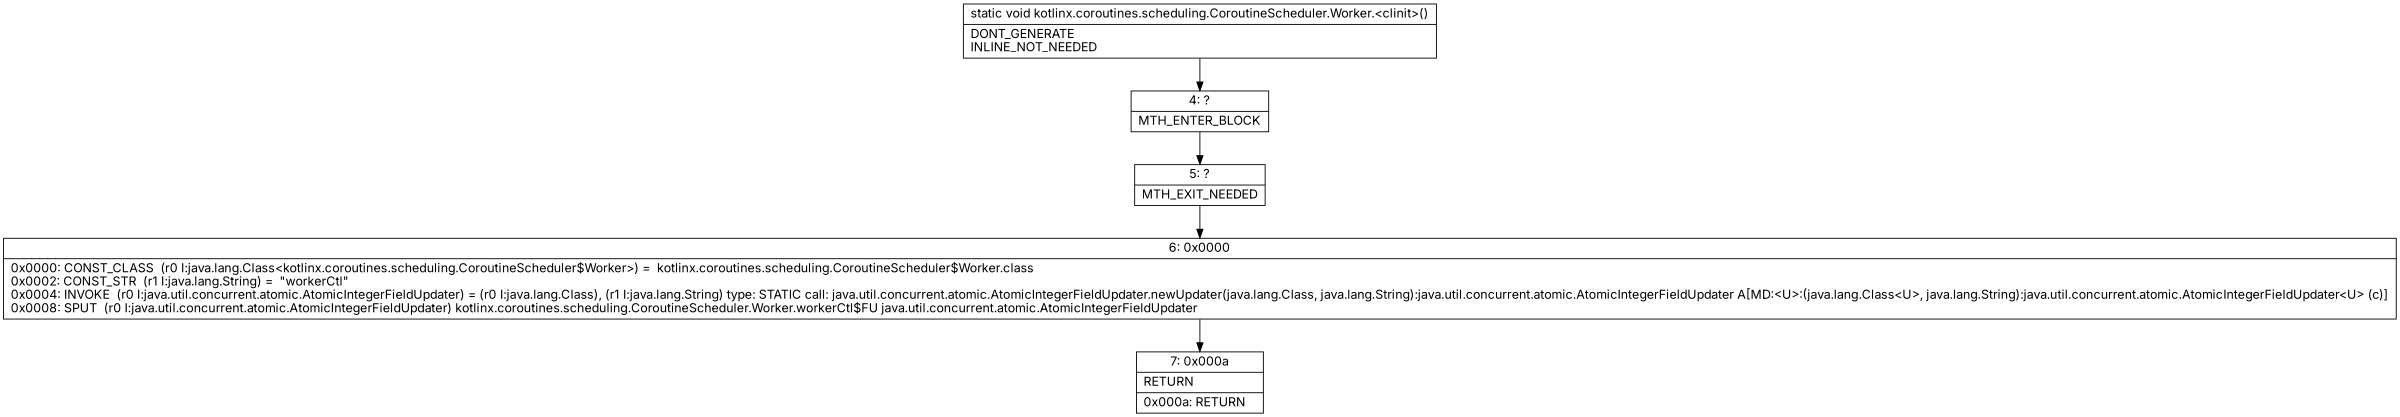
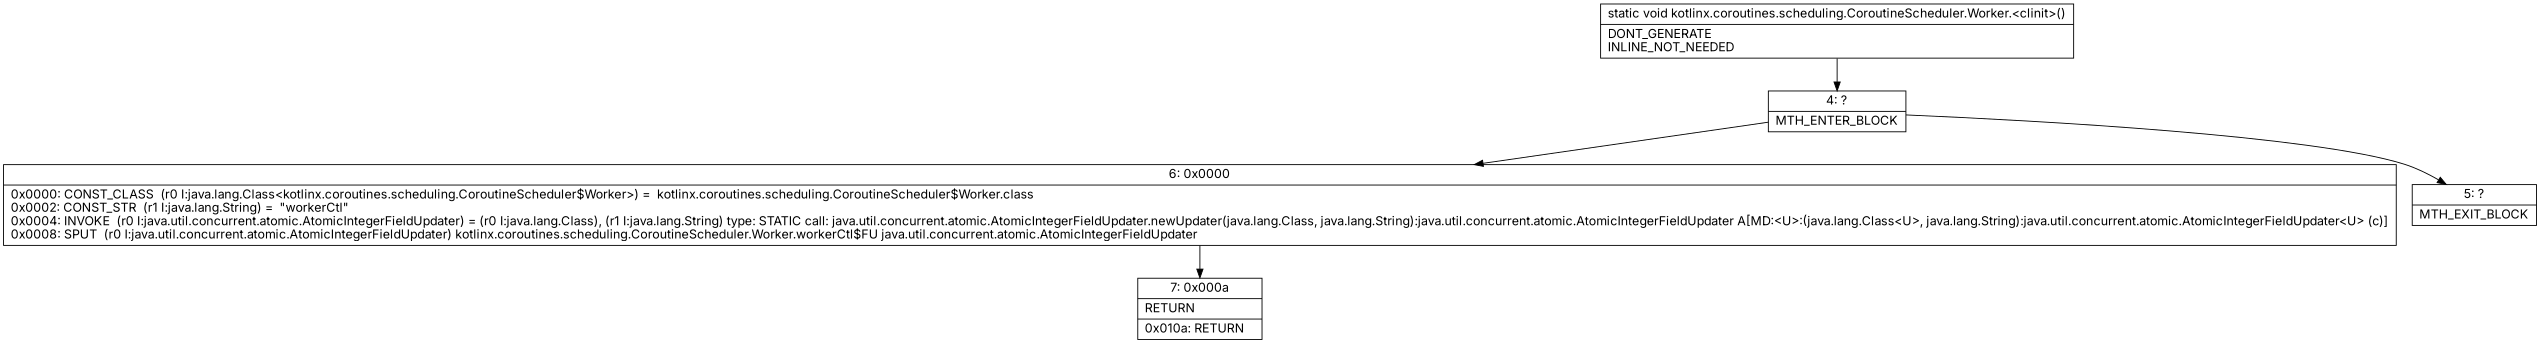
node "5: ?": text "MTH_EXIT_NEEDED" -> "MTH_EXIT_BLOCK"
edge "5: ?" -> "6: 0x0000": now "4: ?" -> "6: 0x0000"
node "7: 0x000a": text "0x000a: RETURN" -> "0x010a: RETURN"
